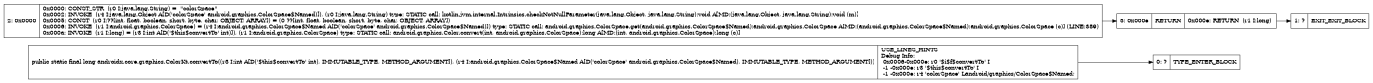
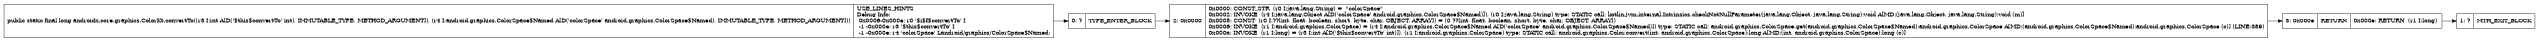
edge "0: ?" -> "2: 0x0000": added
node "1: ?": text "EXIT_EXIT_BLOCK" -> "MTH_EXIT_BLOCK"
